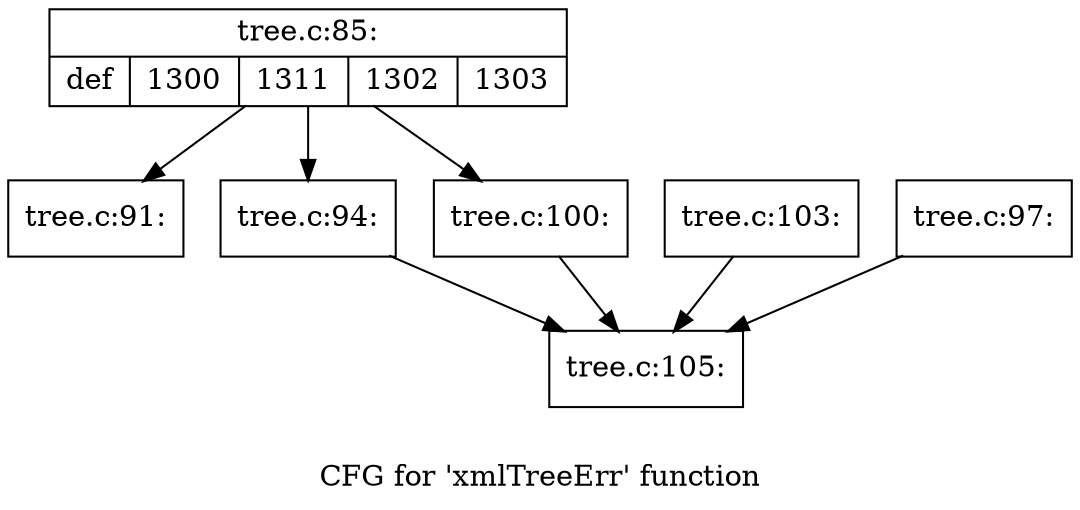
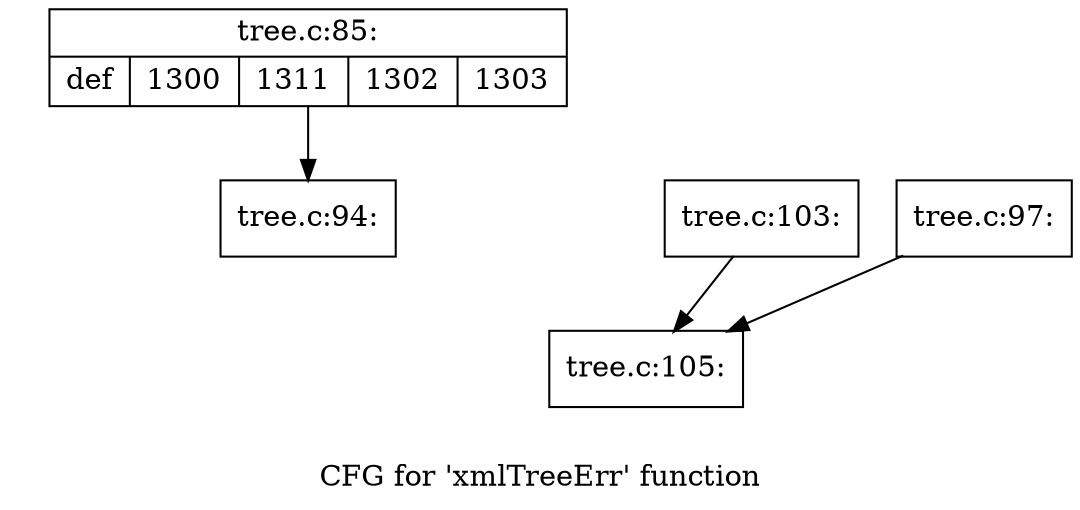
node "tree.c:91:": removed
node "tree.c:100:": removed
edge "tree.c:94:" -> "tree.c:105:": removed
